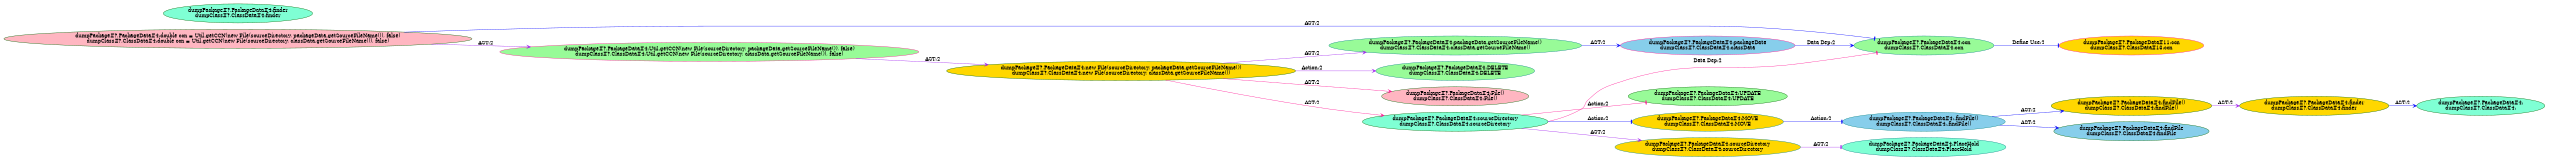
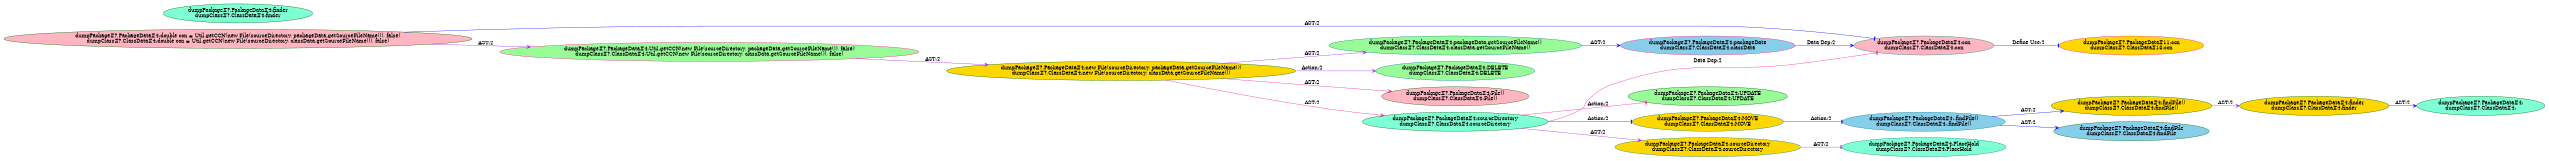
node "dumpPackage#?,PackageData#4:ccn dumpClass#?,ClassData#4:ccn": fillcolor palegreen -> lightpink
